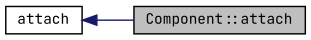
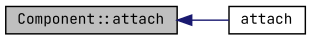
edge "Component::attach" -> "attach": reversed
